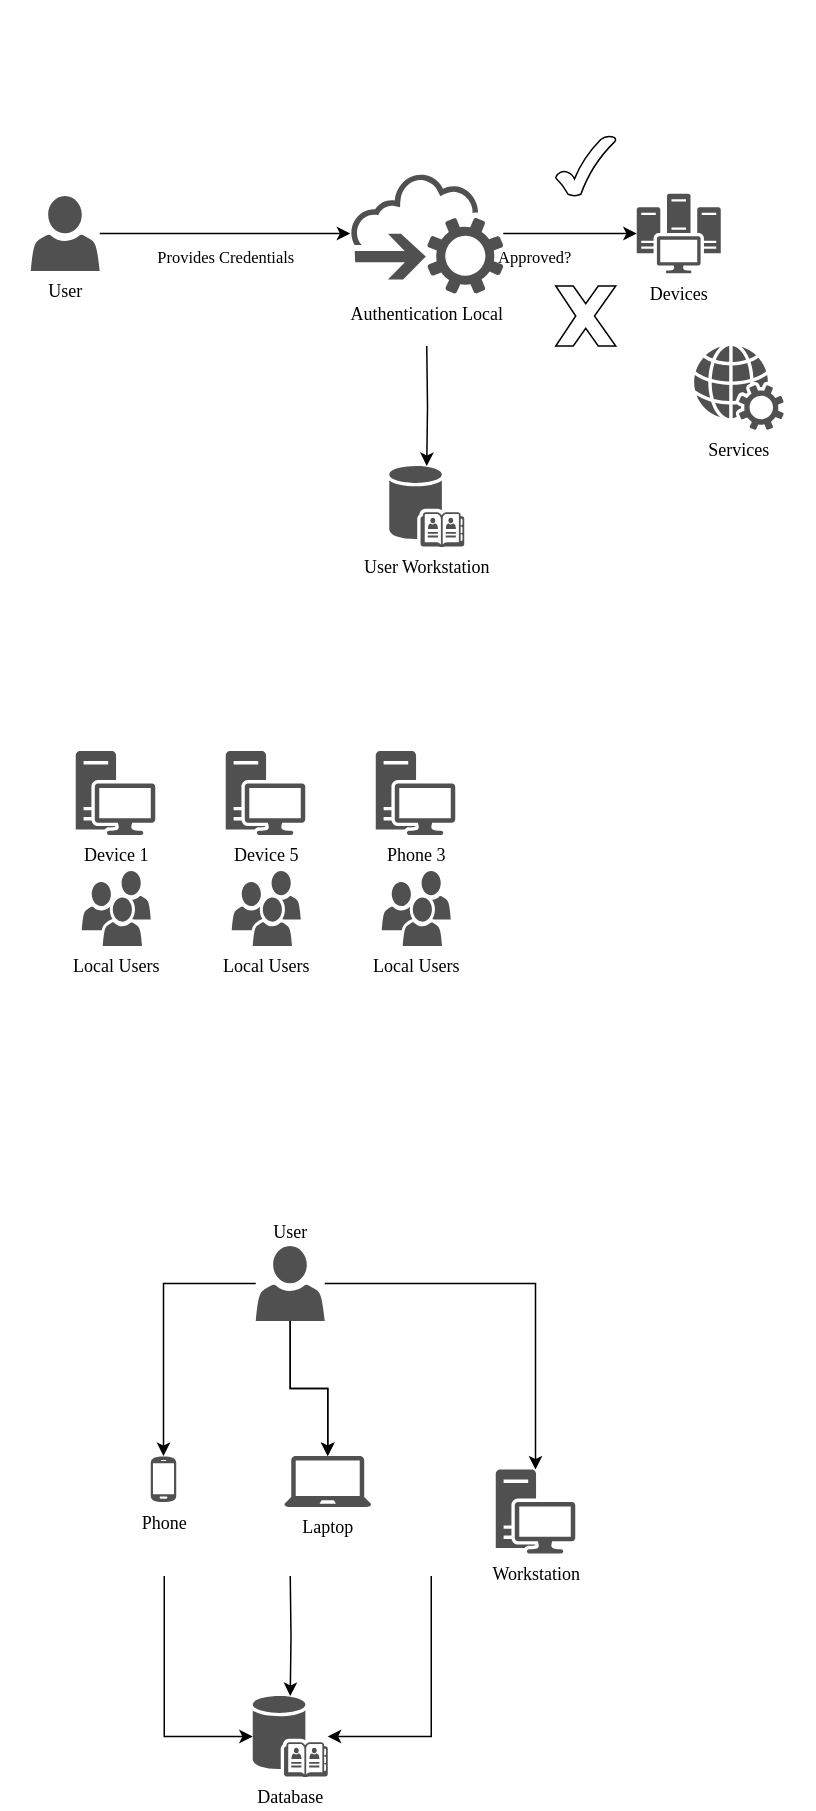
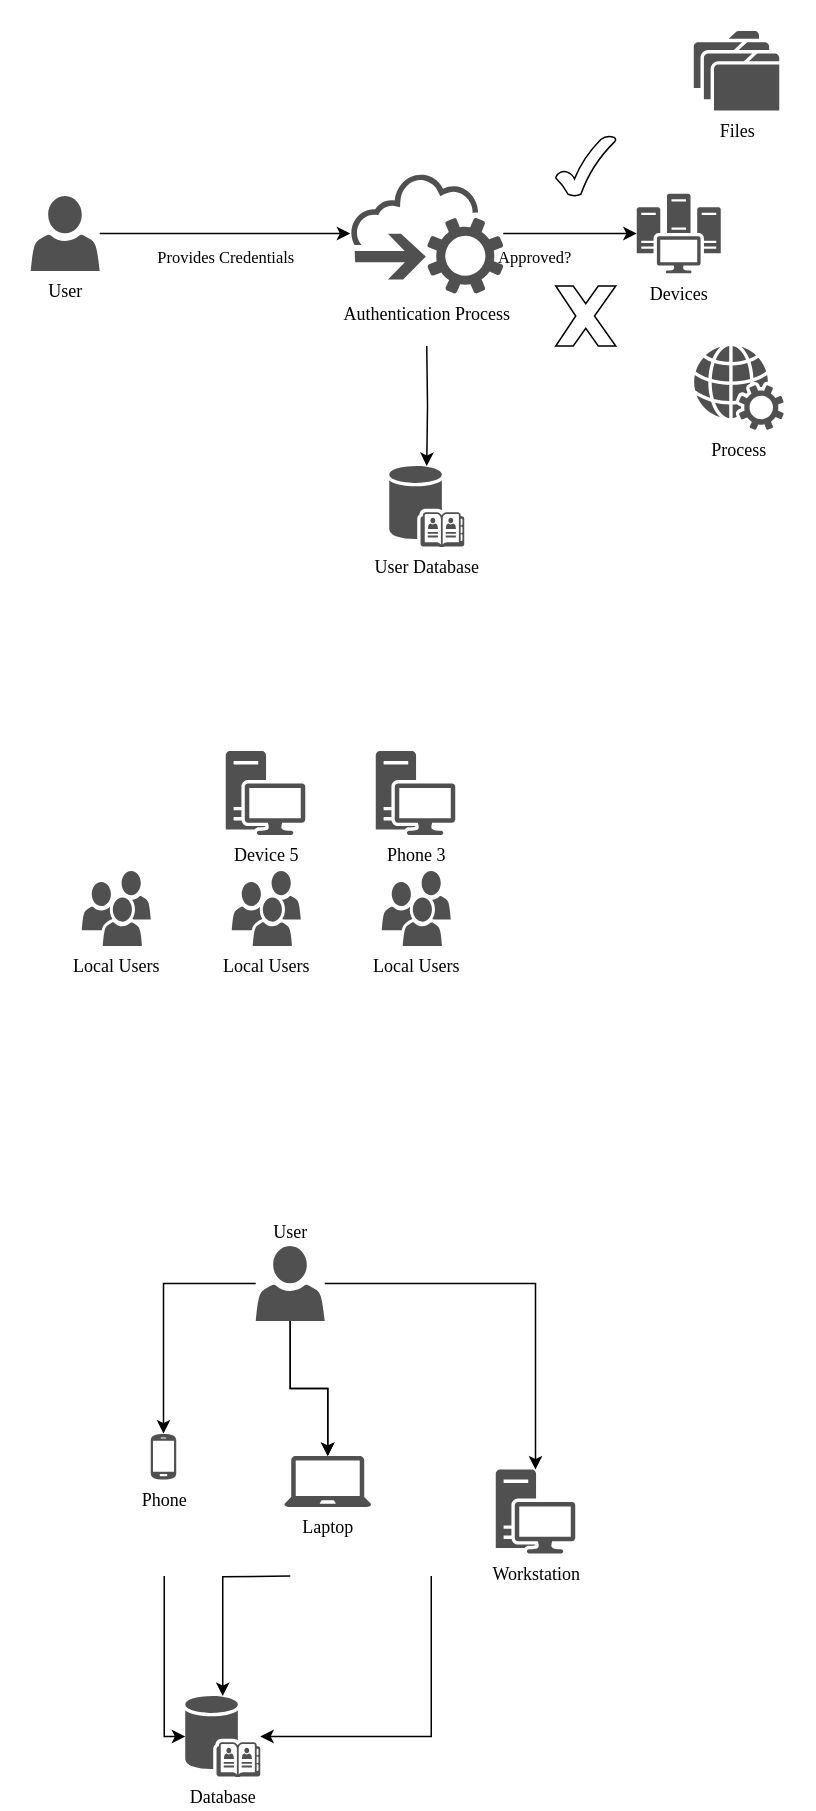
node "Files": added
node "Authentication Local": label "Authentication Local" -> "Authentication Process"
node "Services": label "Services" -> "Process"
node "User Workstation": label "User Workstation" -> "User Database"
node "Device 1": removed
node "Phone": moved (164, 1479) -> (164, 1457)
node "Database": moved (290, 1736) -> (223, 1736)
